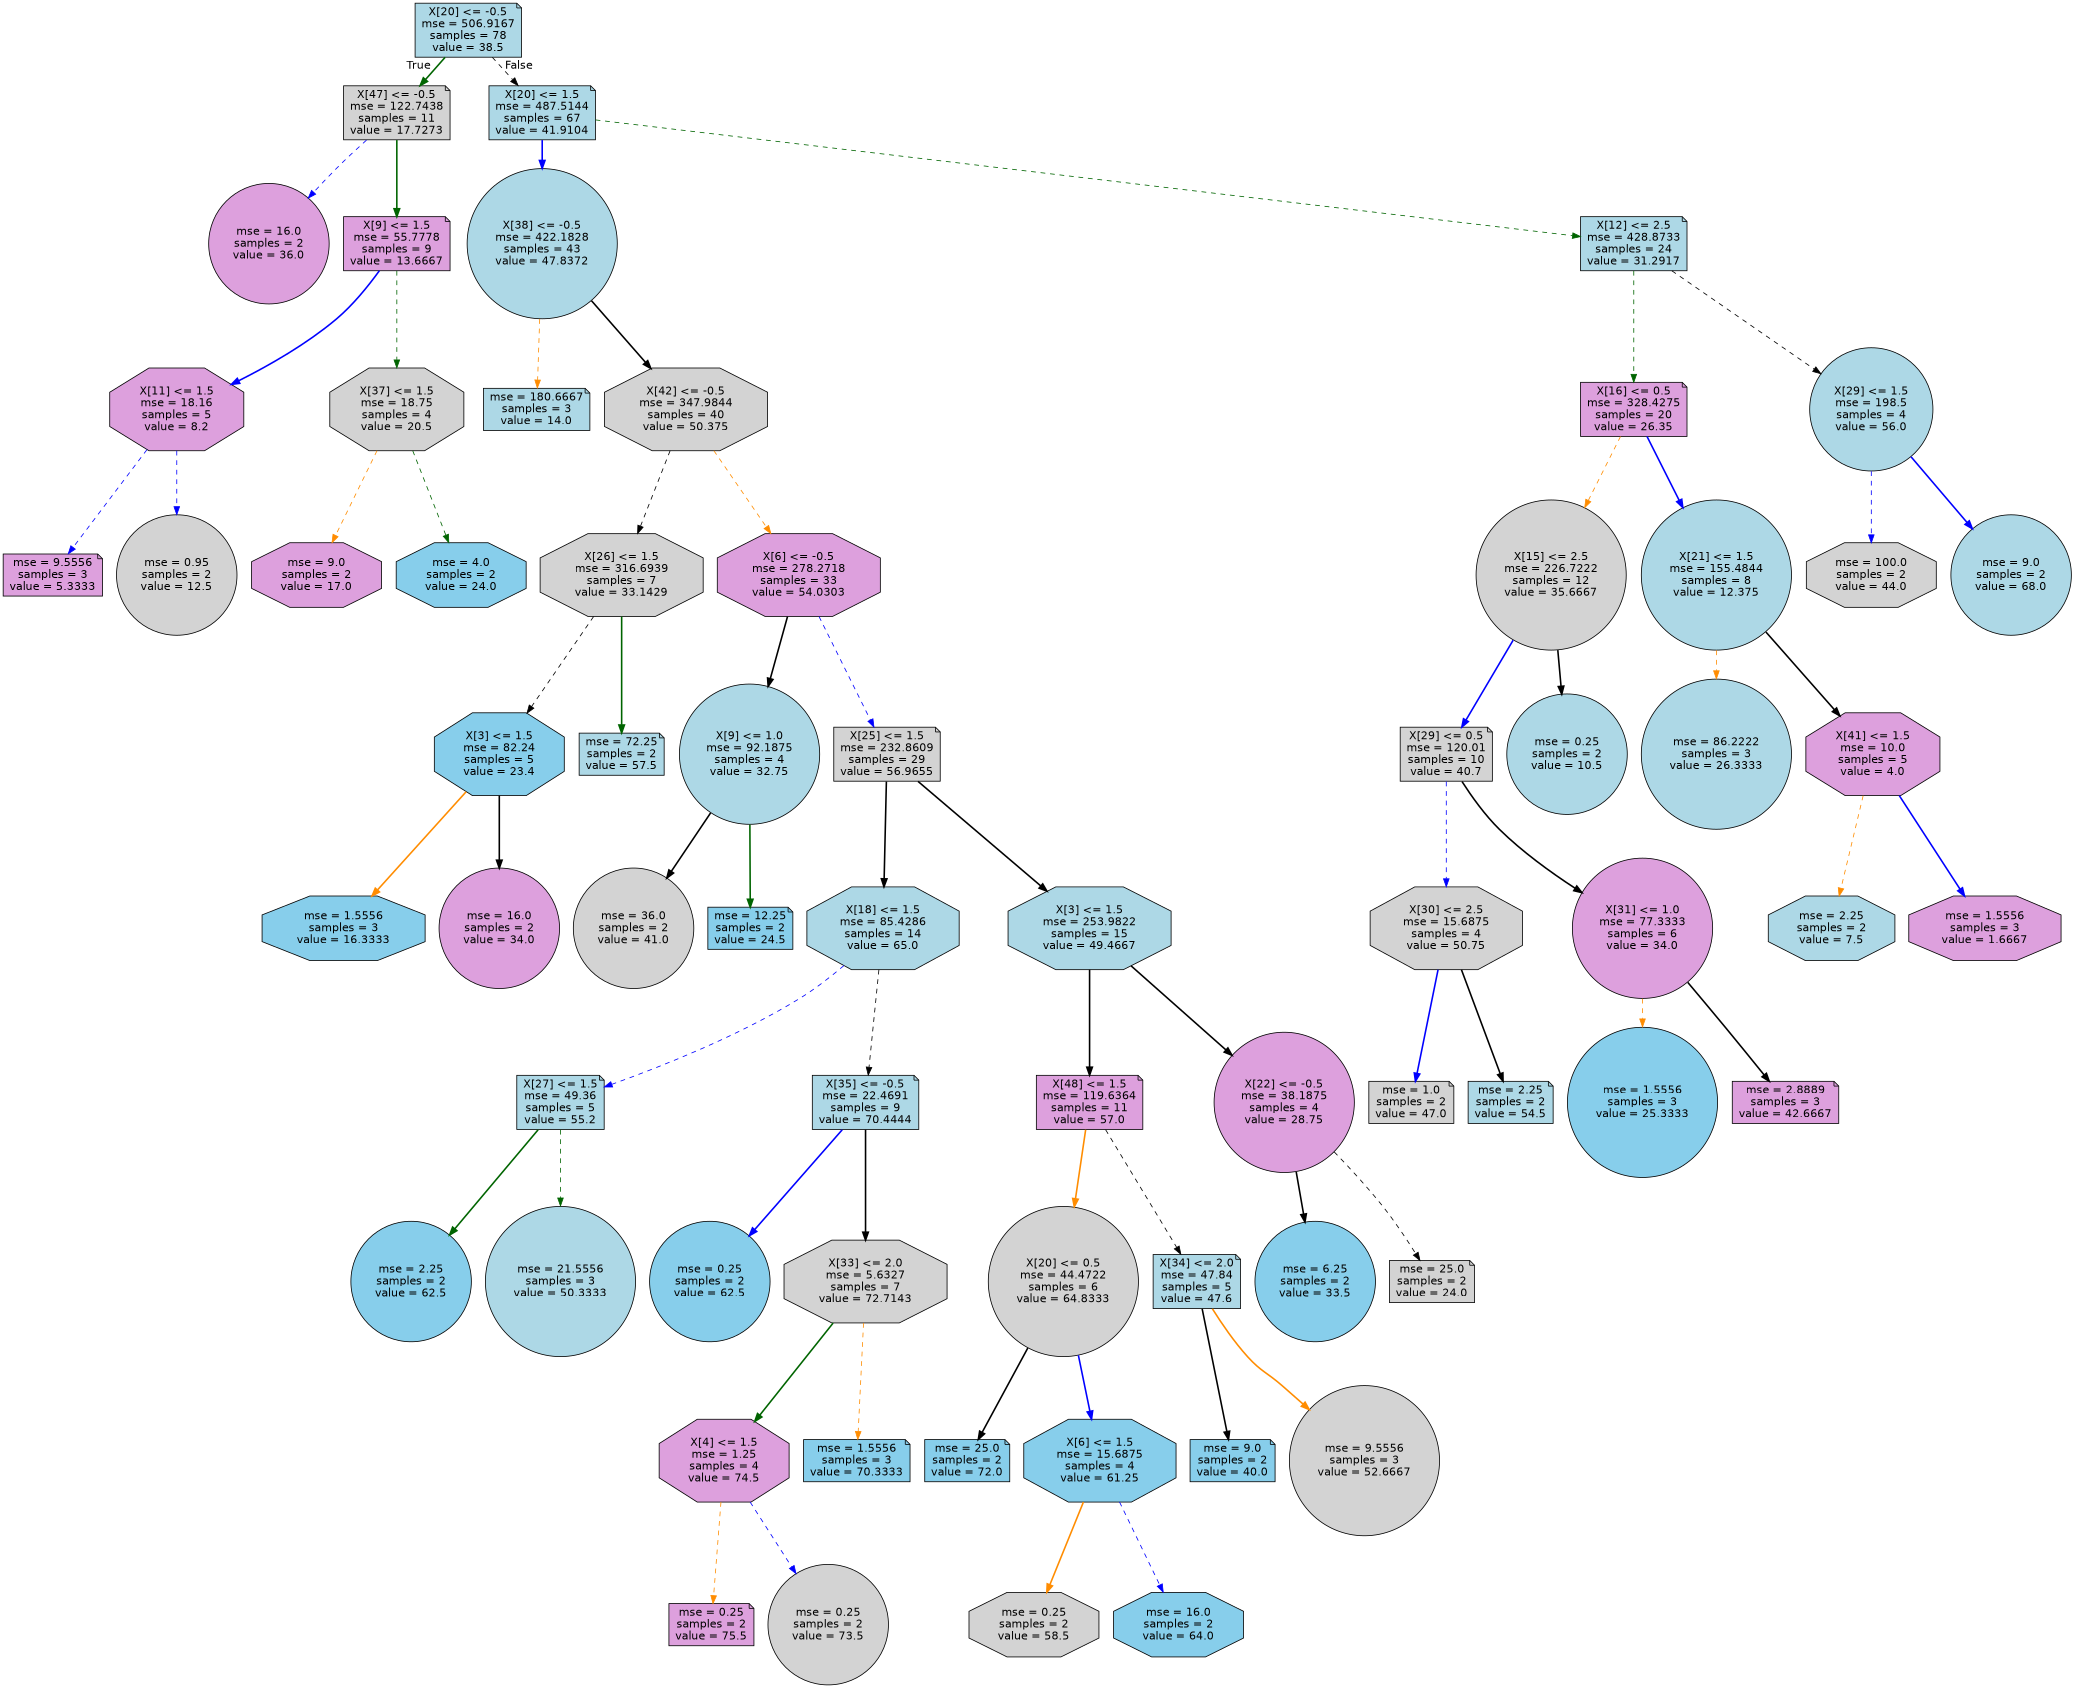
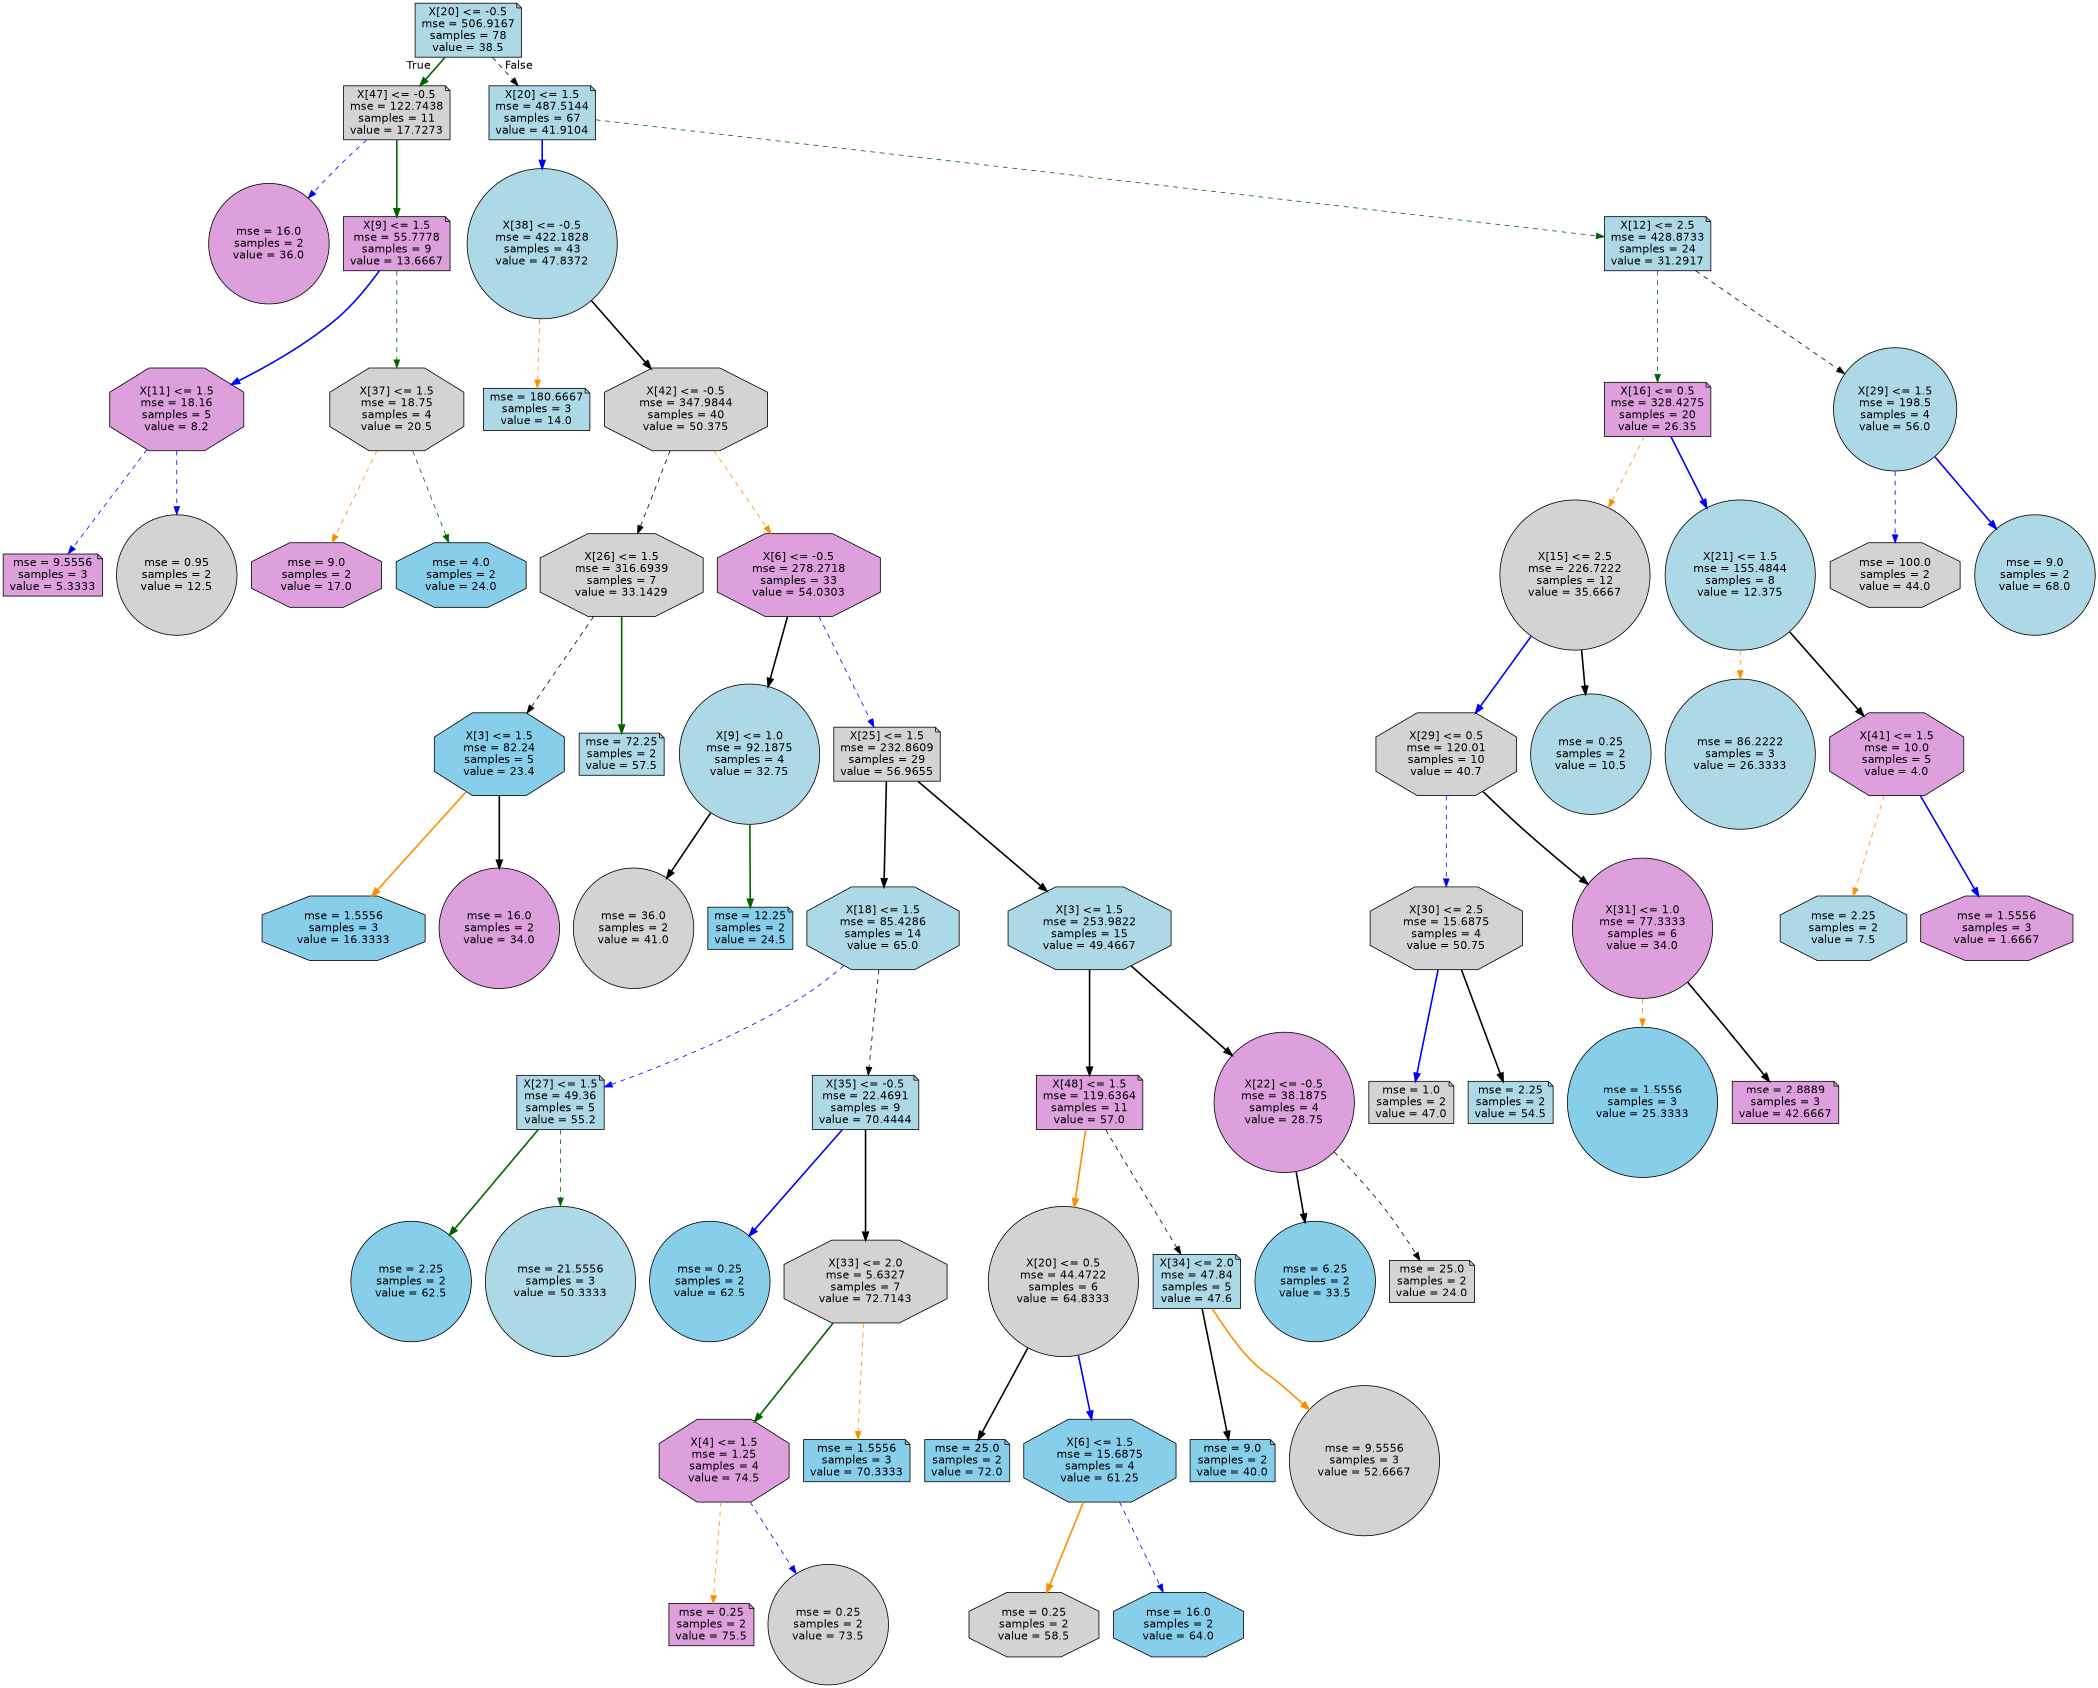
node "X[29] <= 0.5 mse = 120.01 samples = 10 value = 40.7": shape note -> octagon
